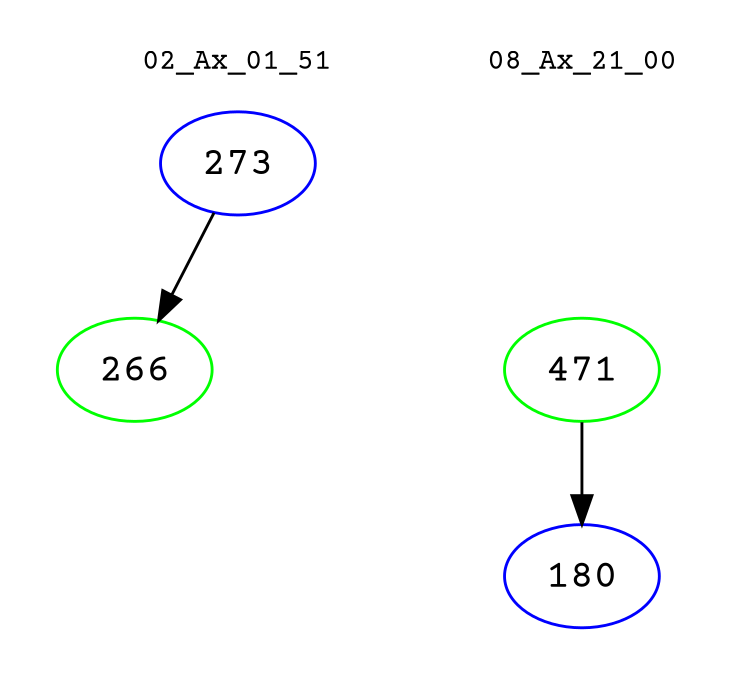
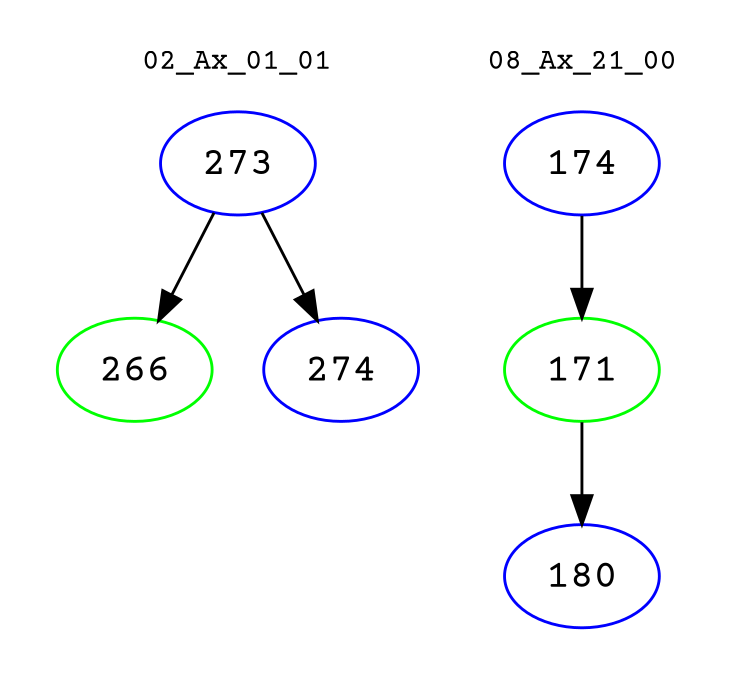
cluster "02_Ax_01_51": label "02_Ax_01_51" -> "02_Ax_01_01"
node "174": added
node "274": added
node "471": label "471" -> "171"
